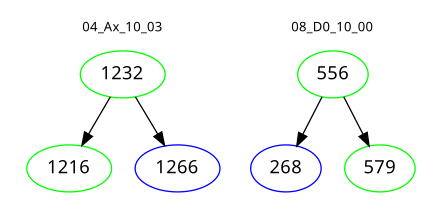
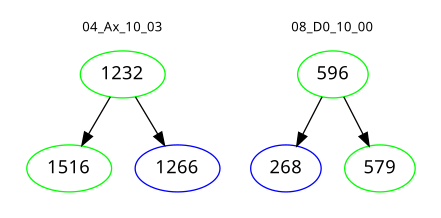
node "556": label "556" -> "596"
node "1216": label "1216" -> "1516"
